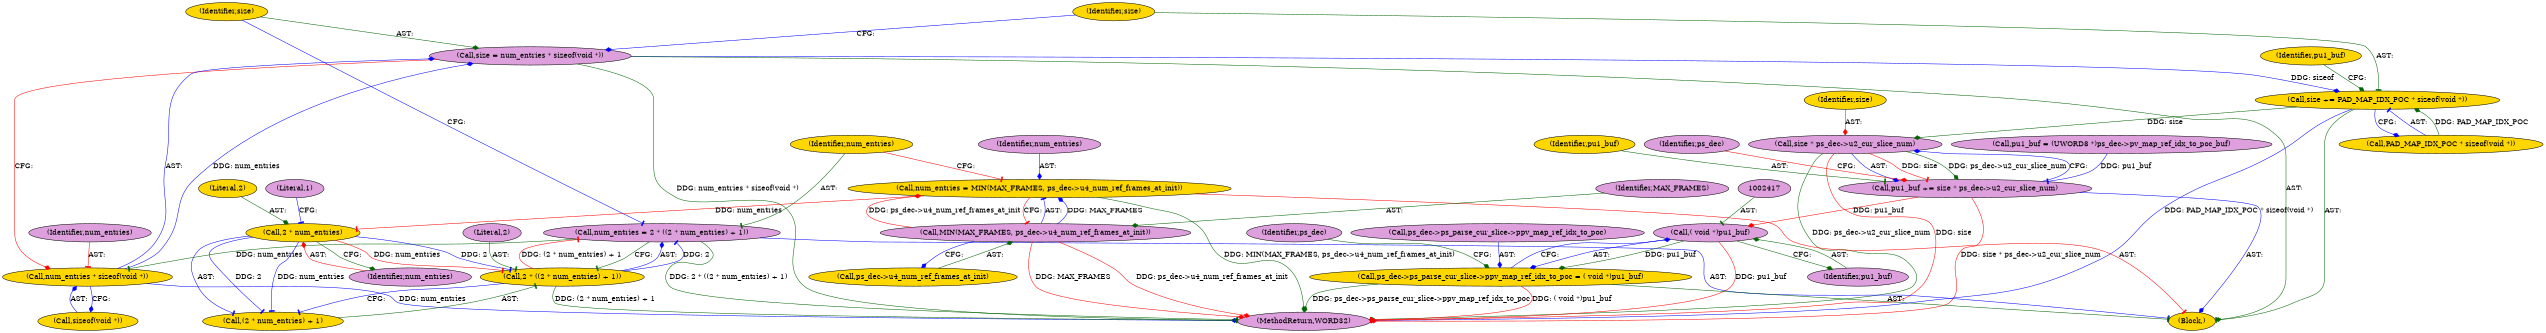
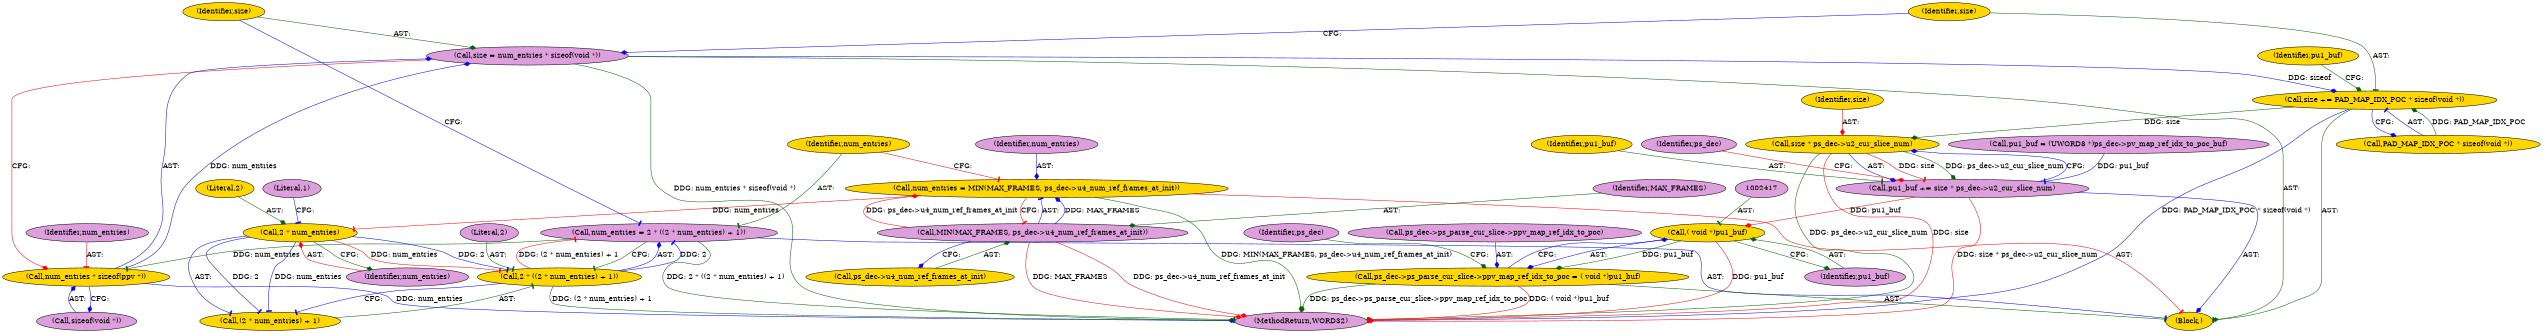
node "(Call,size * ps_dec->u2_cur_slice_num)": fillcolor plum -> gold
node "(Call,( void *)pu1_buf)": fillcolor plum -> gold
node "(Call,num_entries * sizeof(void *))": label "(Call,num_entries * sizeof(void *))" -> "(Call,num_entries * sizeof(ppv *))"
node "(Call,sizeof(void *))": fillcolor gold -> plum
